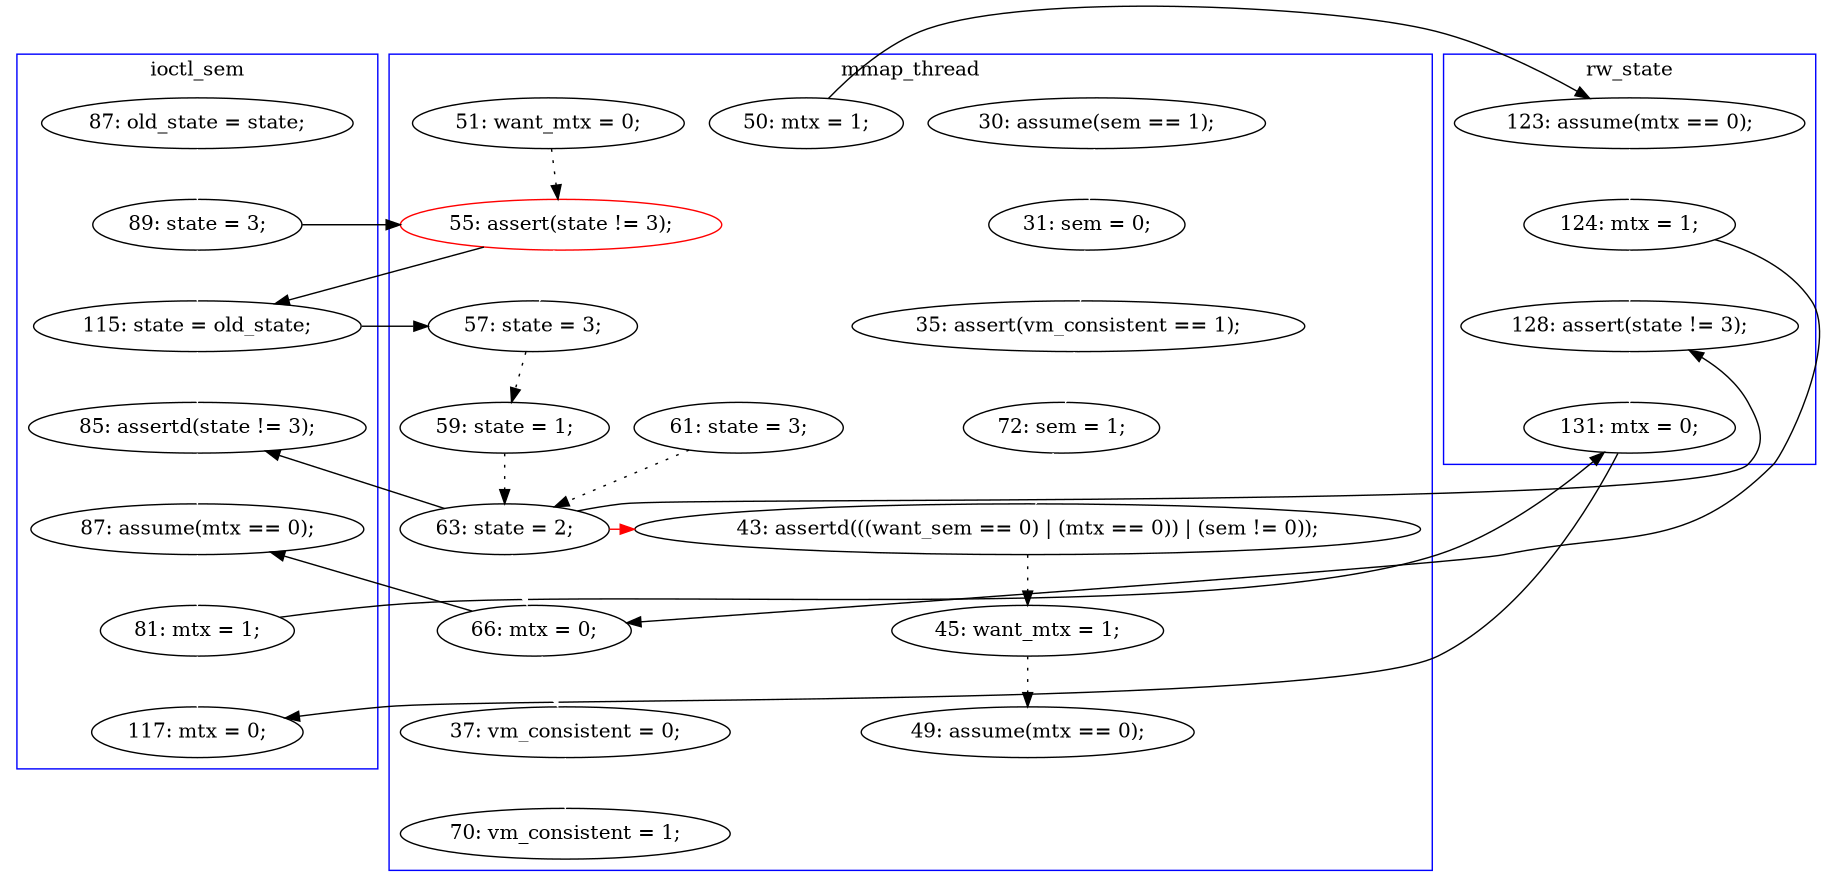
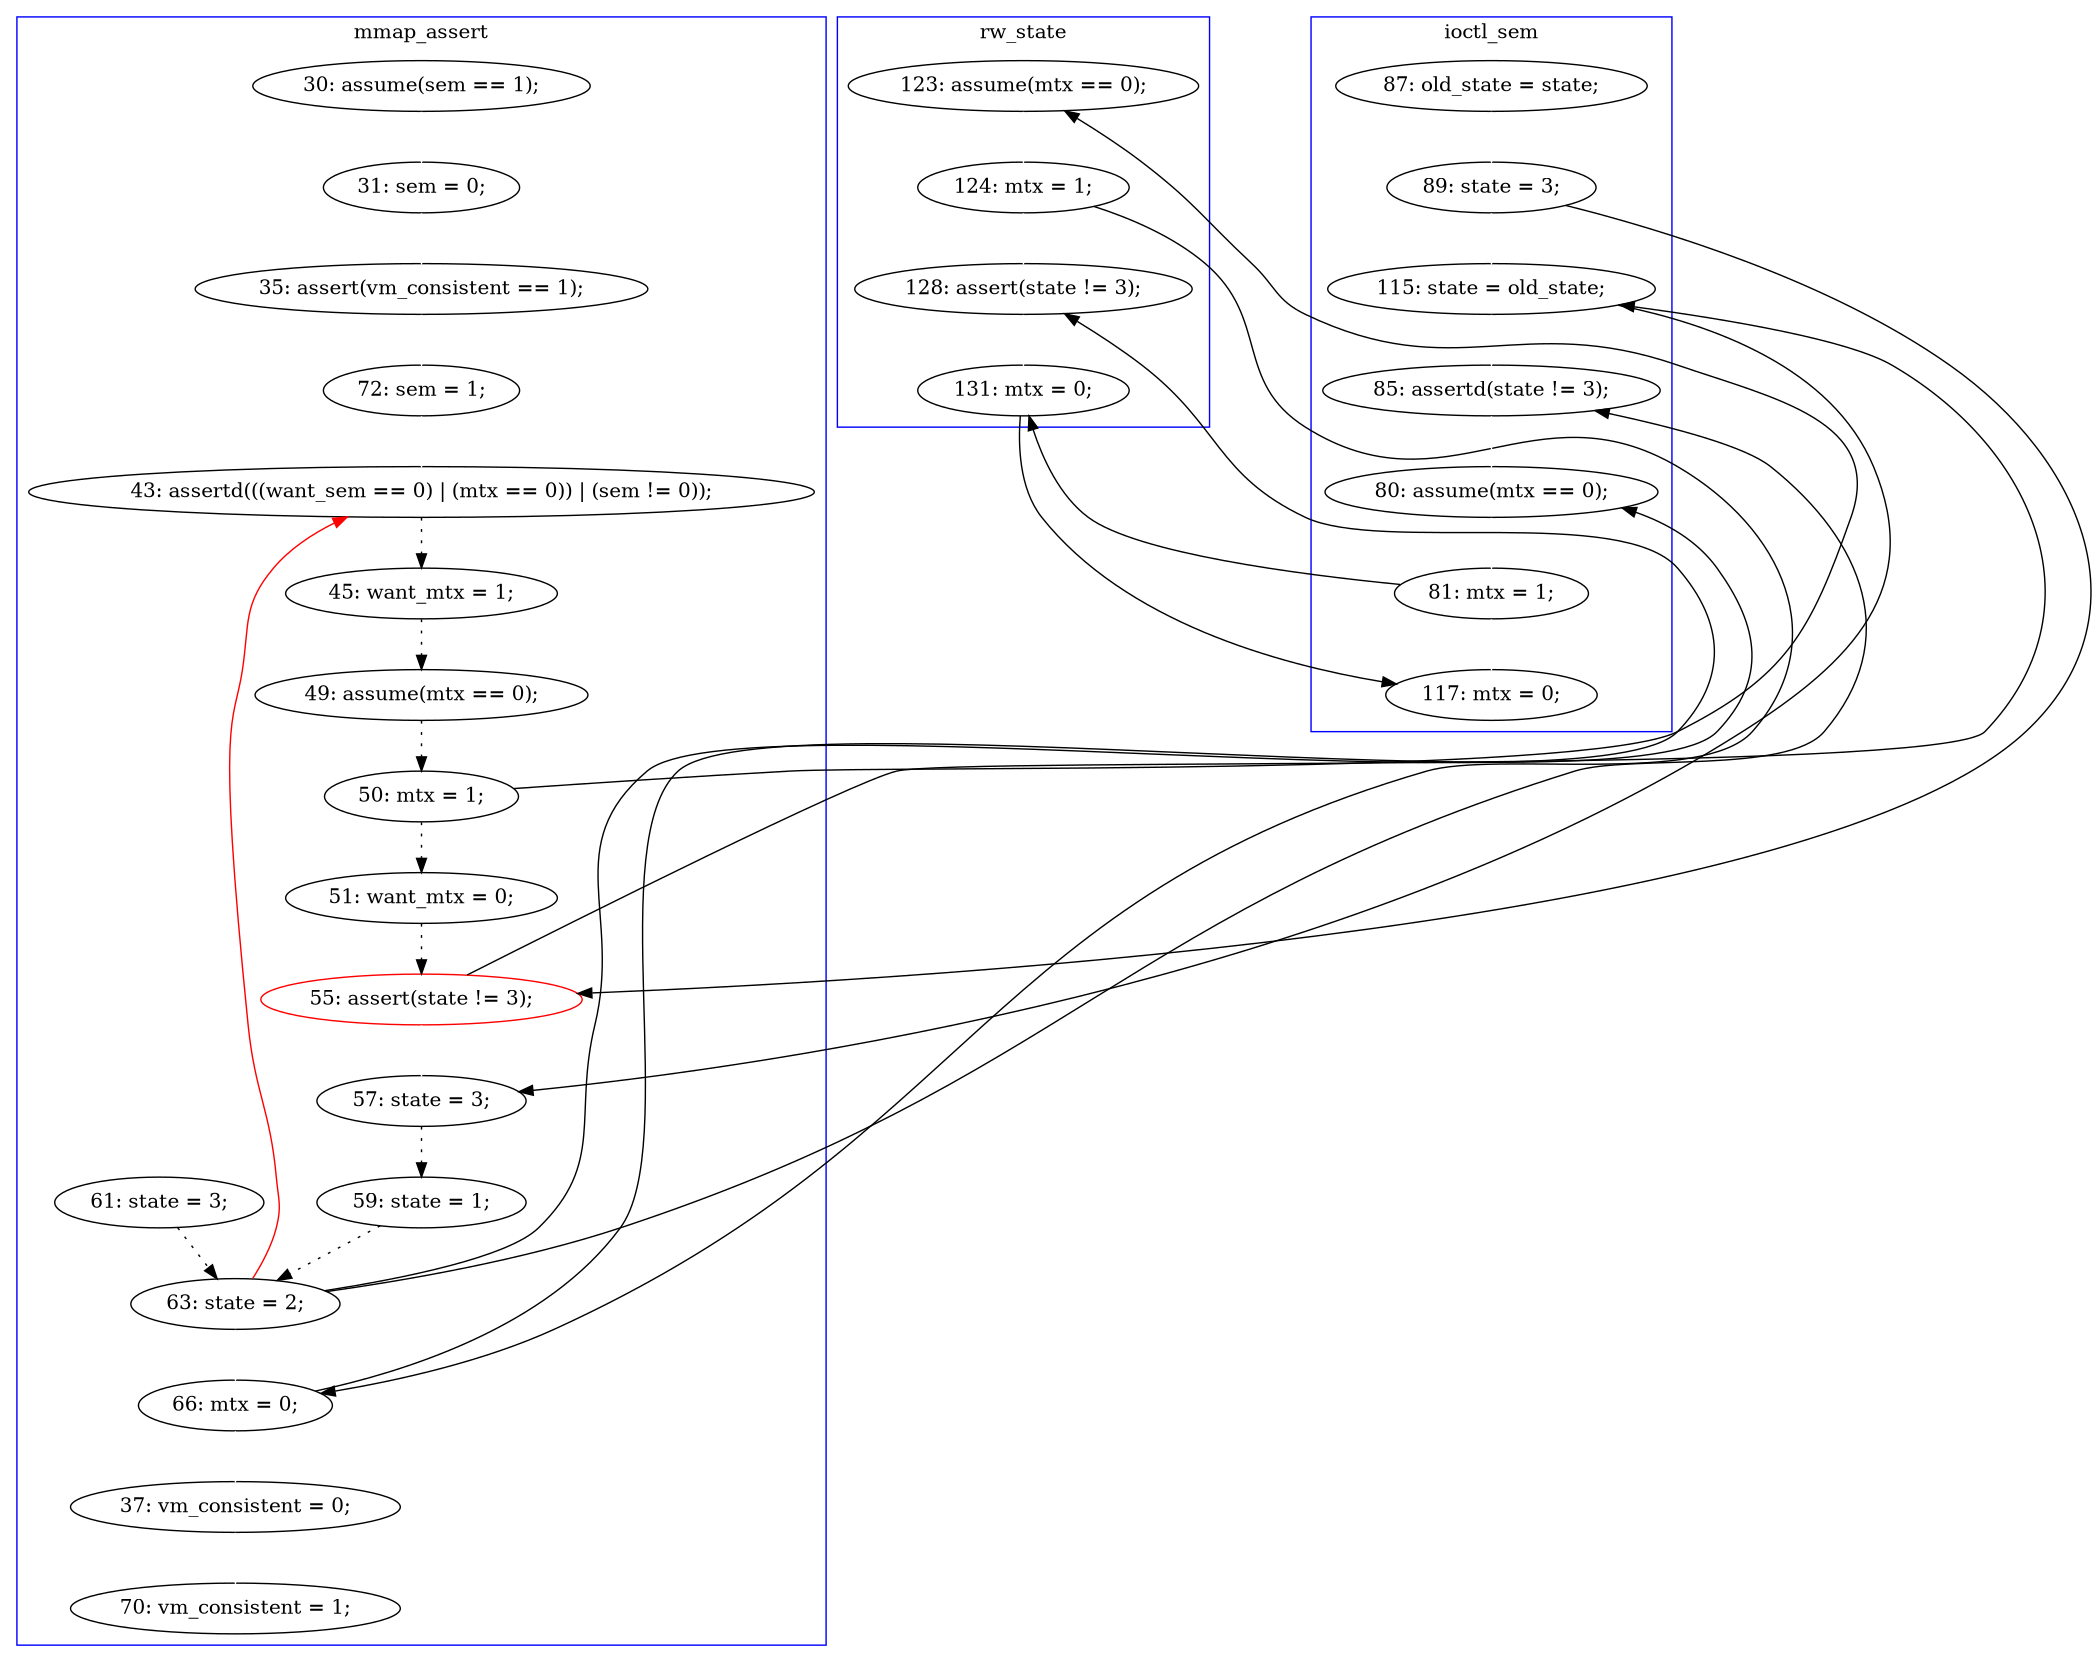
cluster "mmap_thread": label "mmap_thread" -> "mmap_assert"
node "87: assume(mtx == 0);": label "87: assume(mtx == 0);" -> "80: assume(mtx == 0);"
edge "49: assume(mtx == 0);" -> "50: mtx = 1;": added
edge "50: mtx = 1;" -> "51: want_mtx = 0;": added
